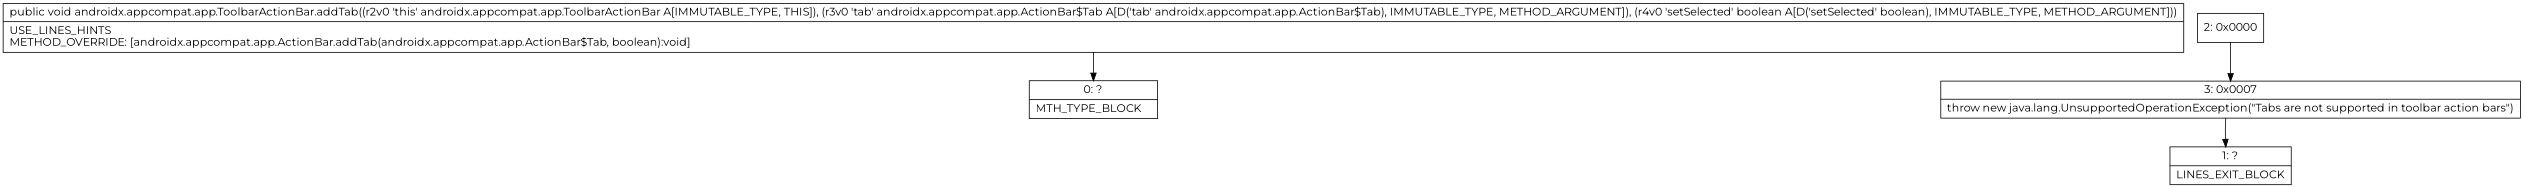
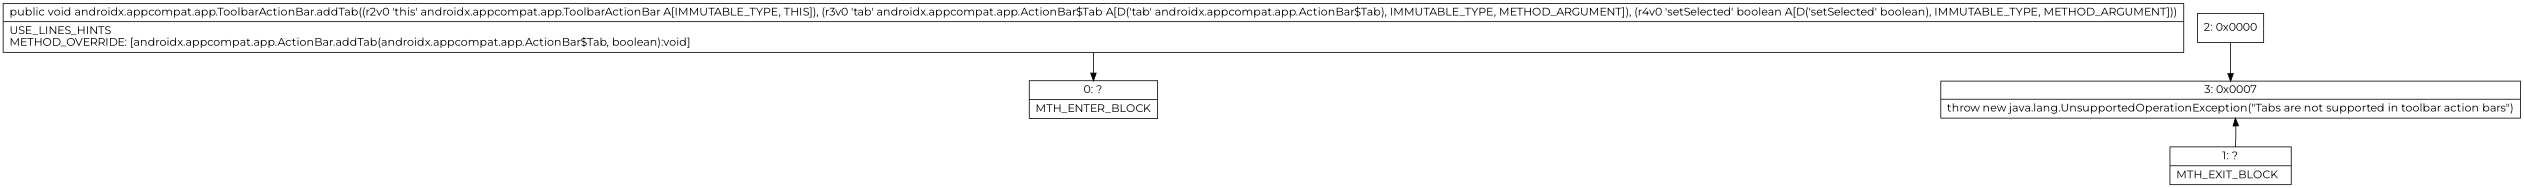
node "0: ?": text "MTH_TYPE_BLOCK" -> "MTH_ENTER_BLOCK"
edge "3: 0x0007" -> "1: ?": reversed
node "1: ?": text "LINES_EXIT_BLOCK" -> "MTH_EXIT_BLOCK"
